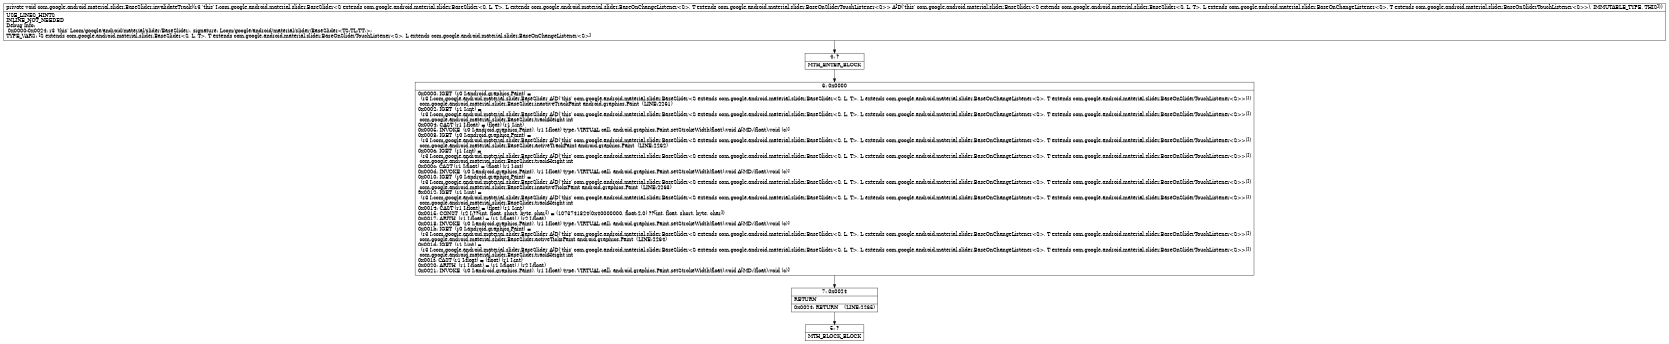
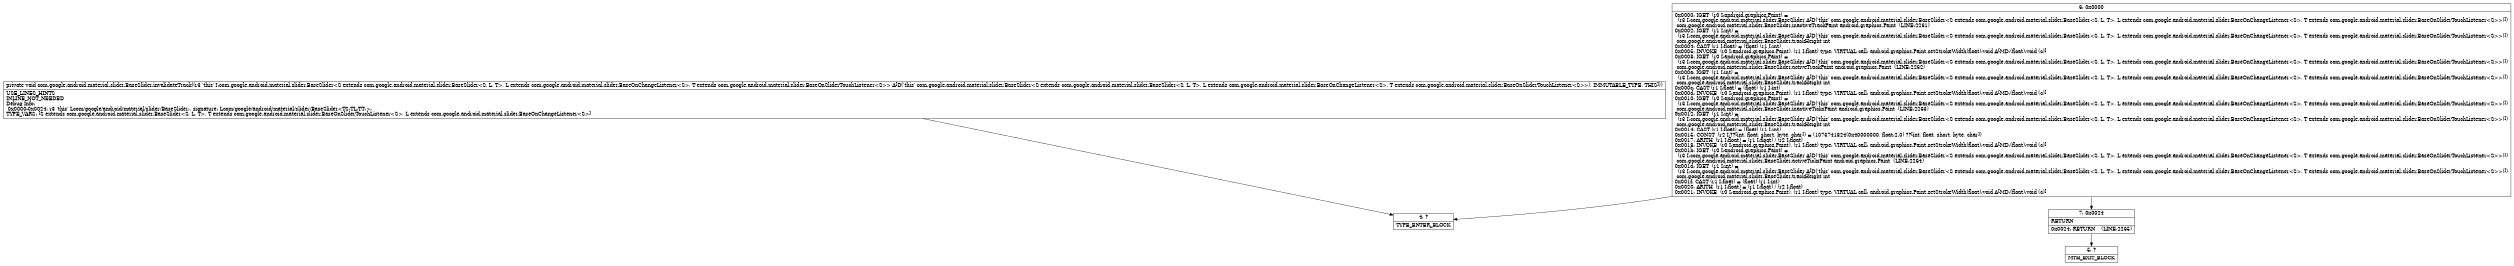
node "4: ?": text "MTH_ENTER_BLOCK" -> "TYPE_ENTER_BLOCK"
edge "4: ?" -> "6: 0x0000": reversed
node "5: ?": text "MTH_BLOCK_BLOCK" -> "MTH_EXIT_BLOCK"
